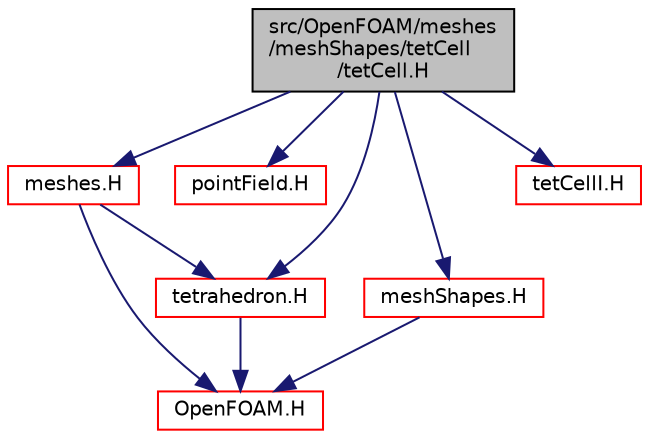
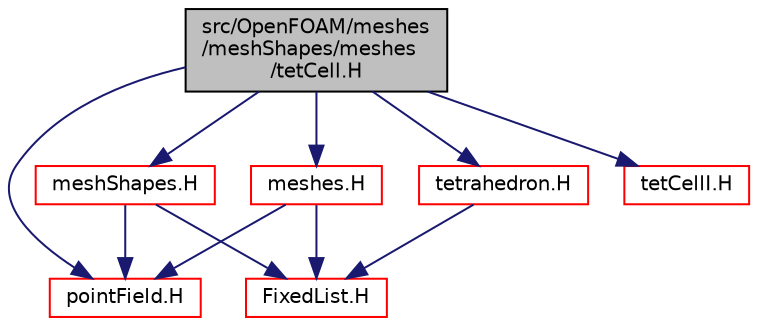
node "src/OpenFOAM/meshes /meshShapes/tetCell /tetCell.H": label "src/OpenFOAM/meshes /meshShapes/tetCell /tetCell.H" -> "src/OpenFOAM/meshes /meshShapes/meshes /tetCell.H"
edge "meshShapes.H" -> "pointField.H": added
edge "meshes.H" -> "tetrahedron.H": now "meshes.H" -> "pointField.H"
node "OpenFOAM.H": label "OpenFOAM.H" -> "FixedList.H"
